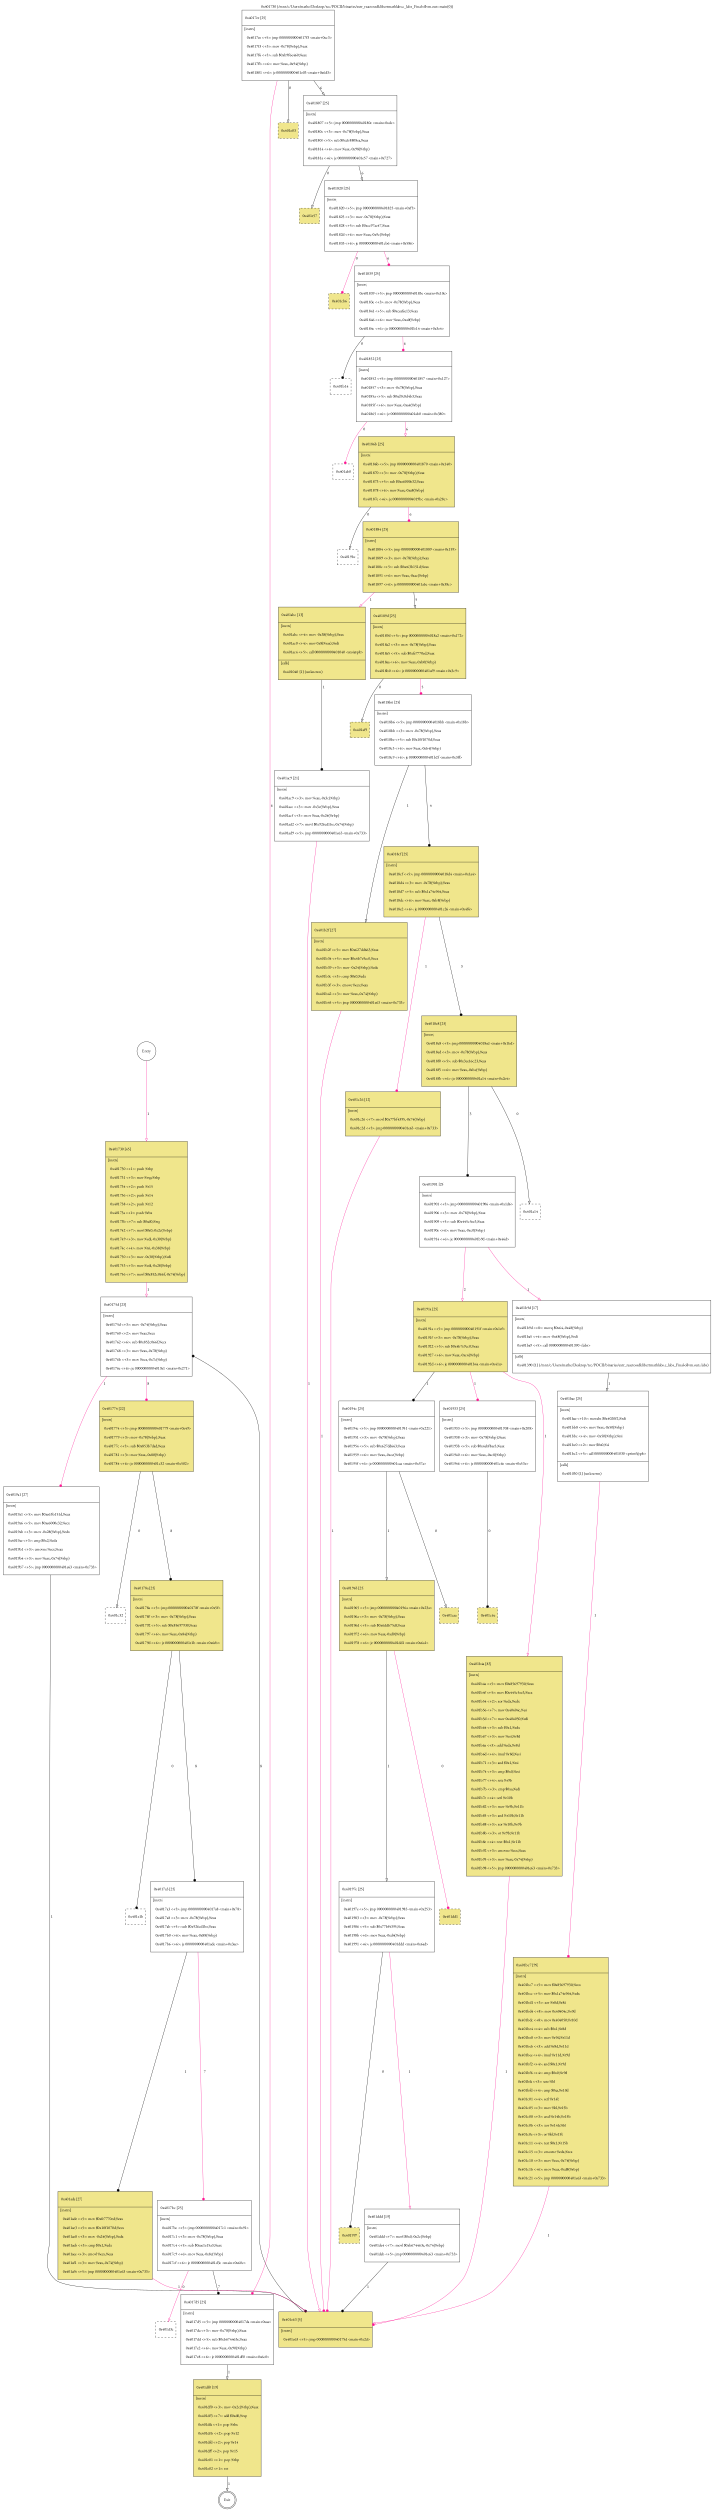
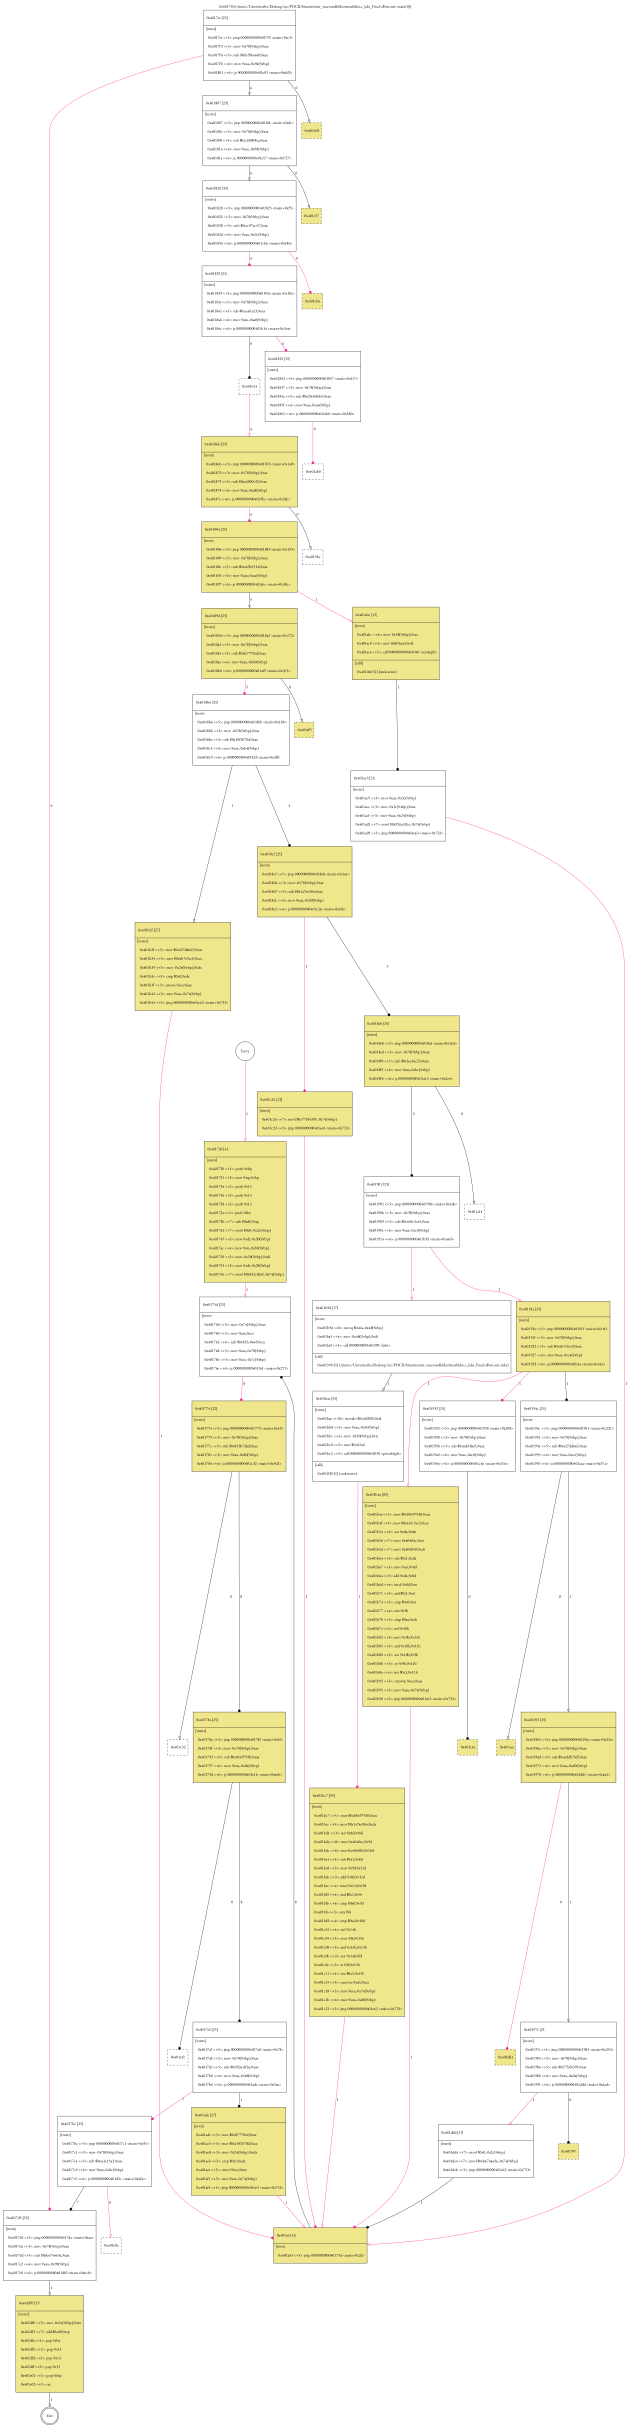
edge "0x401852 [25]" -> "0x40186b [25]": now "0x401b14" -> "0x40186b [25]"
node "0x4019a1 [27]": removed
